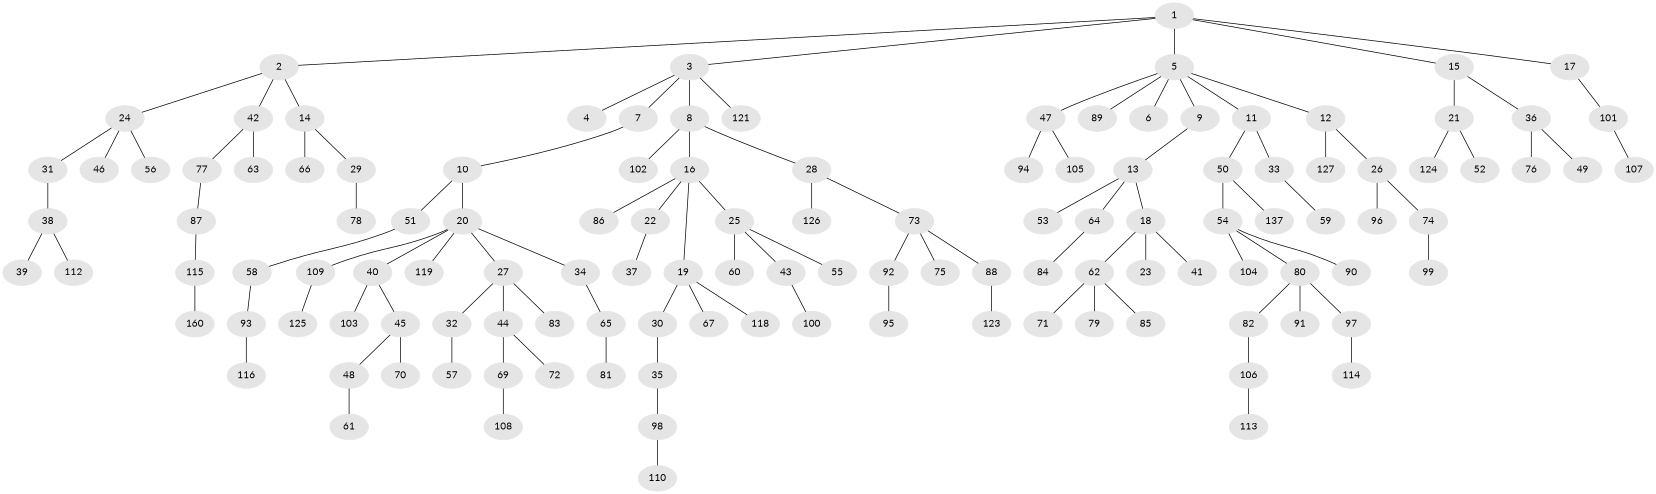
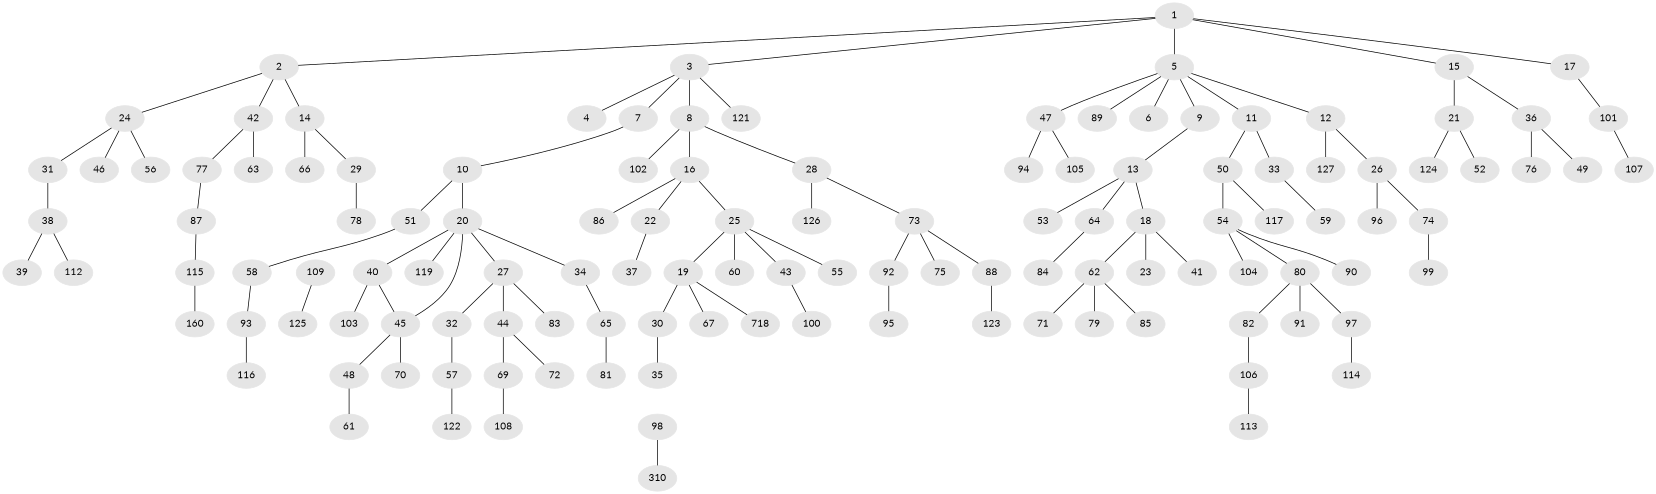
edge "16" -- "19": now "25" -- "19"
node "137": label "137" -> "117"
edge "20" -- "109": now "20" -- "45"
node "118": label "118" -> "718"
edge "35" -- "98": removed
node "122": added
node "110": label "110" -> "310"
